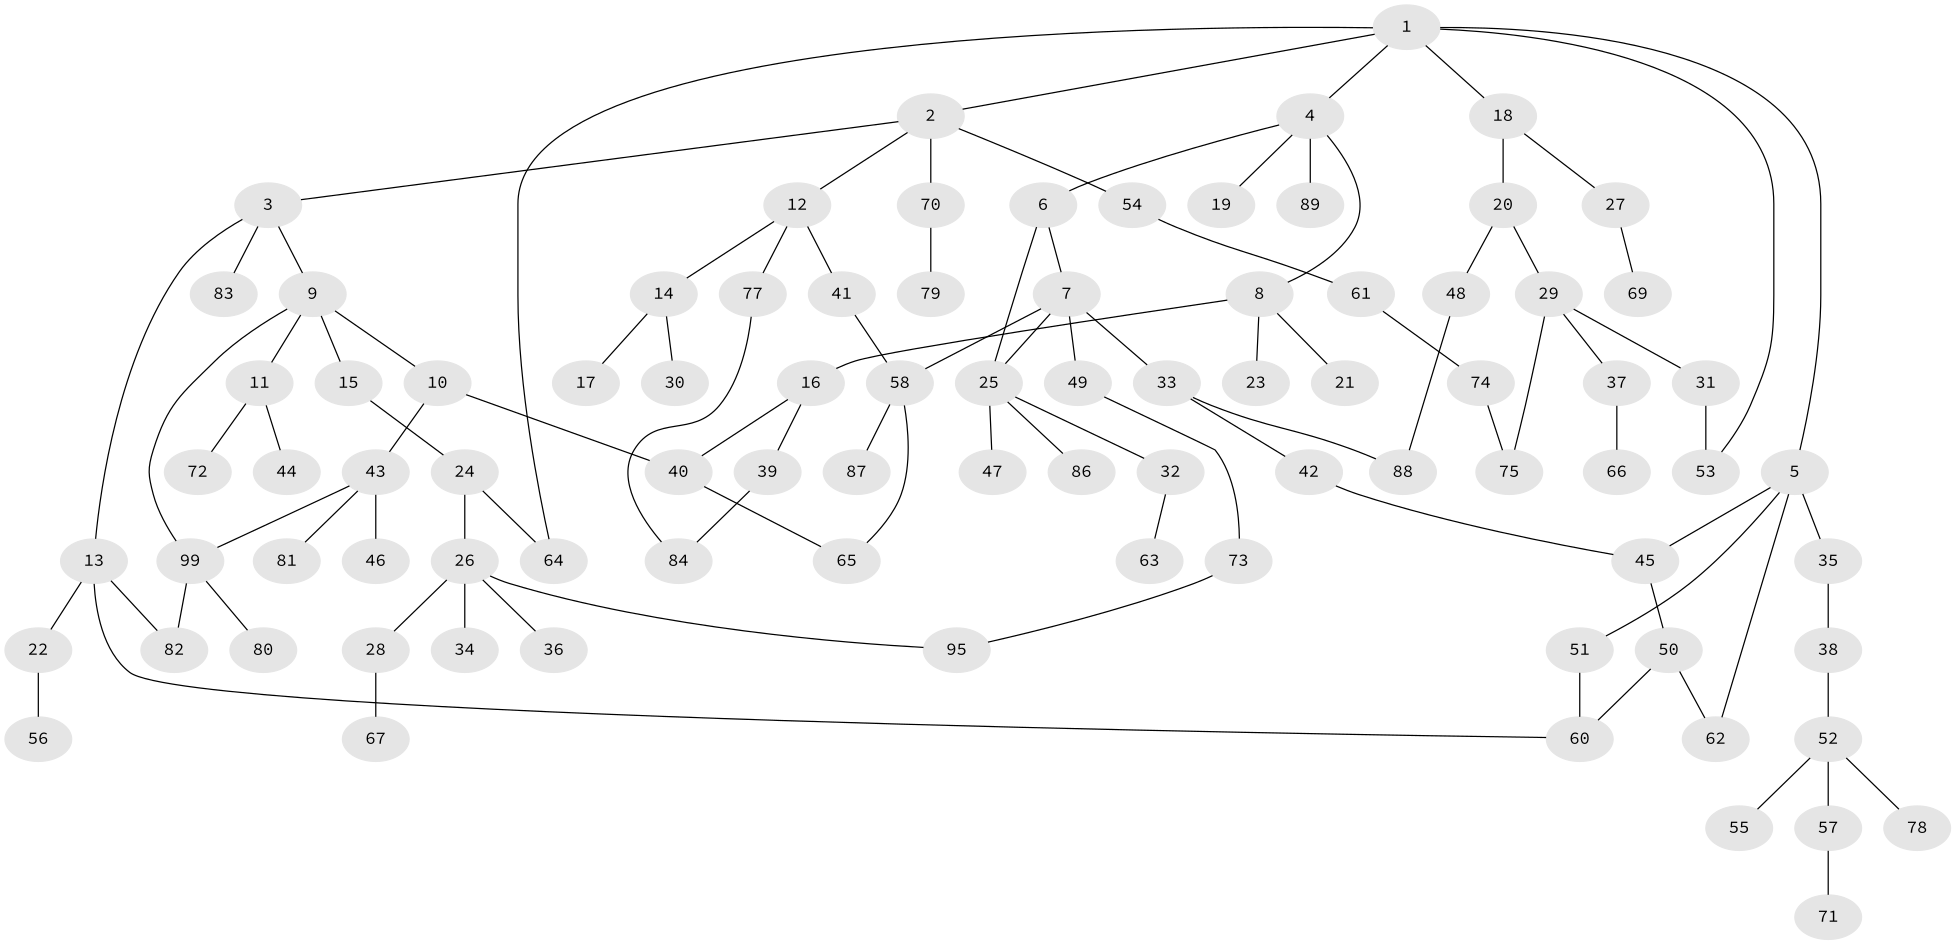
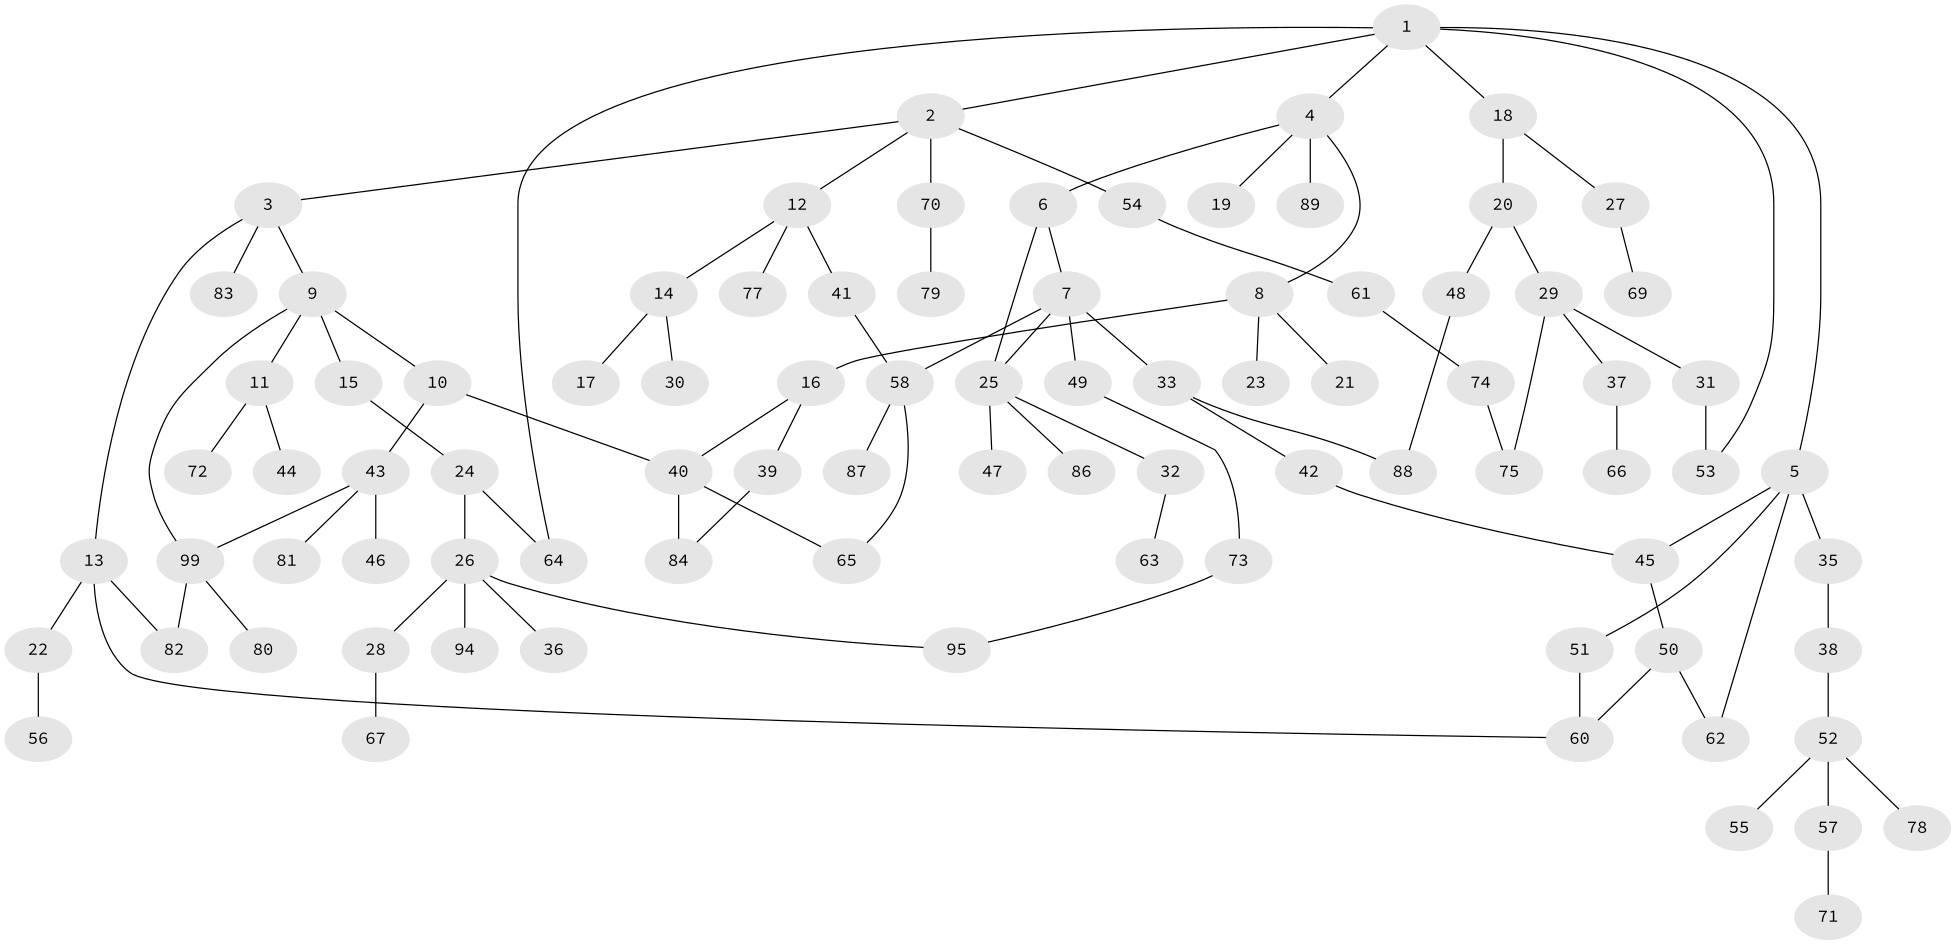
edge "77" -- "84": now "40" -- "84"
node "34": label "34" -> "94"
